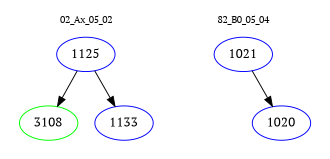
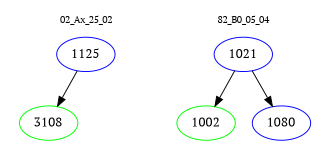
cluster "02_Ax_05_02": label "02_Ax_05_02" -> "02_Ax_25_02"
node "1133": removed
node "1002": added
node "1020": label "1020" -> "1080"
